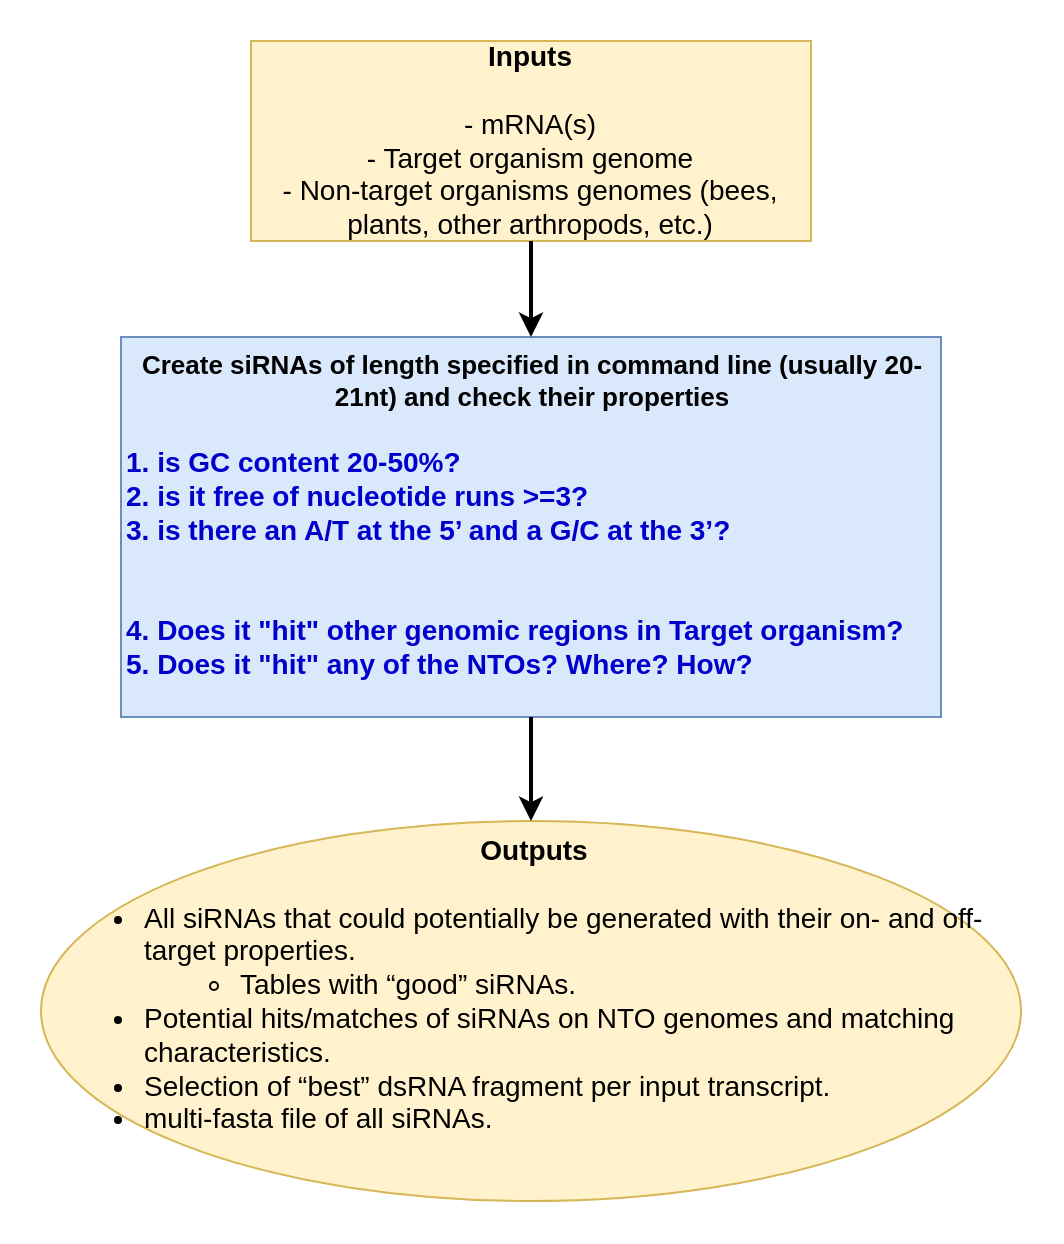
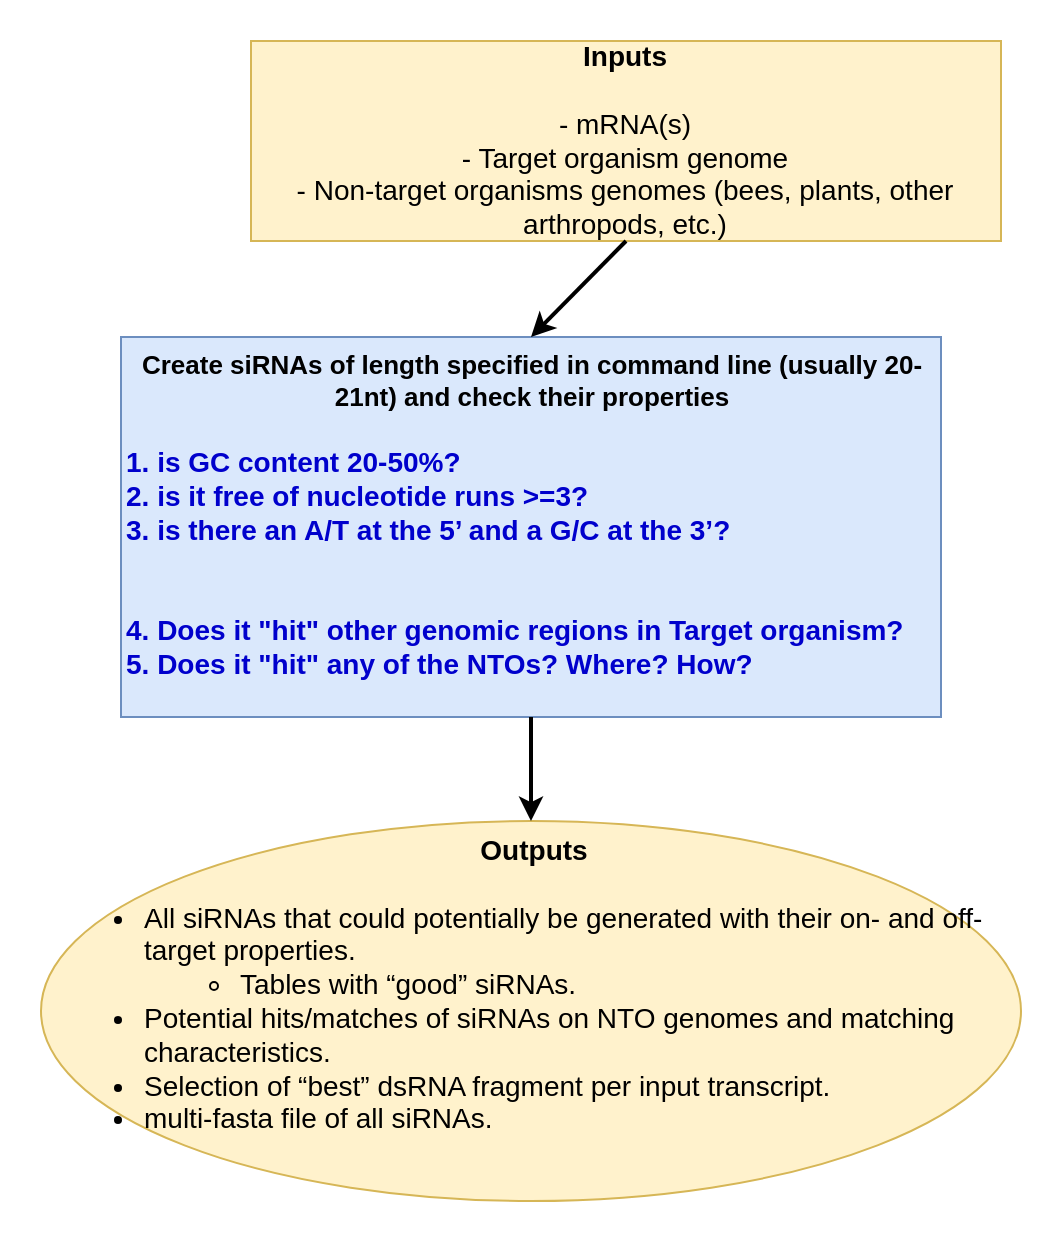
node "Inputs- mRNA(s)- Target organism genome- Non-target organisms genomes (bees, plants, other arthropods, etc.)": size 560x200 -> 750x200
